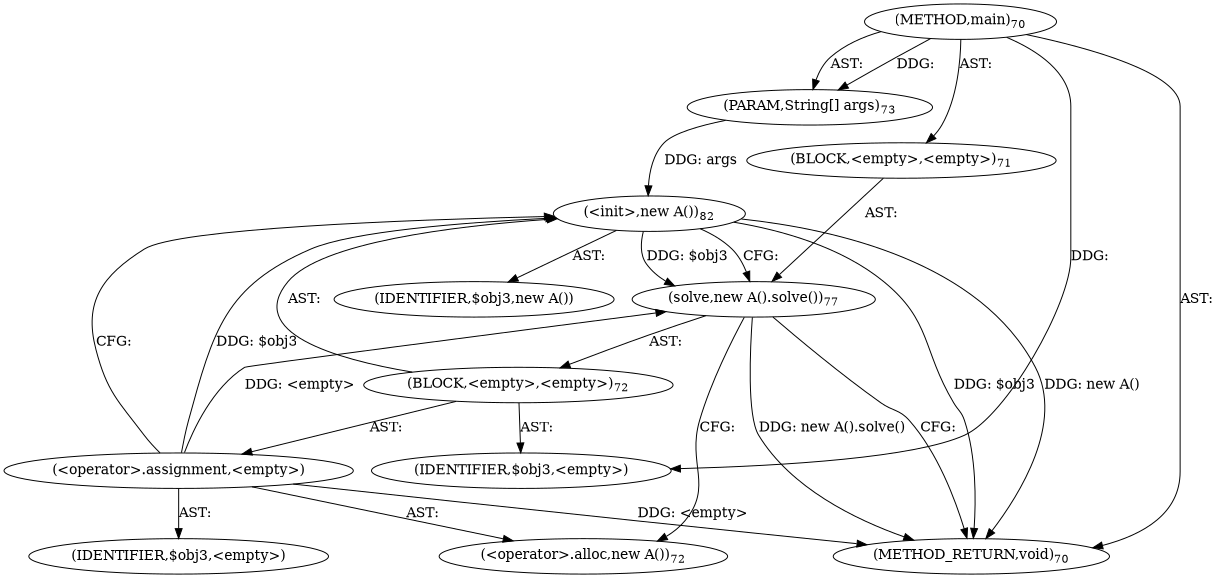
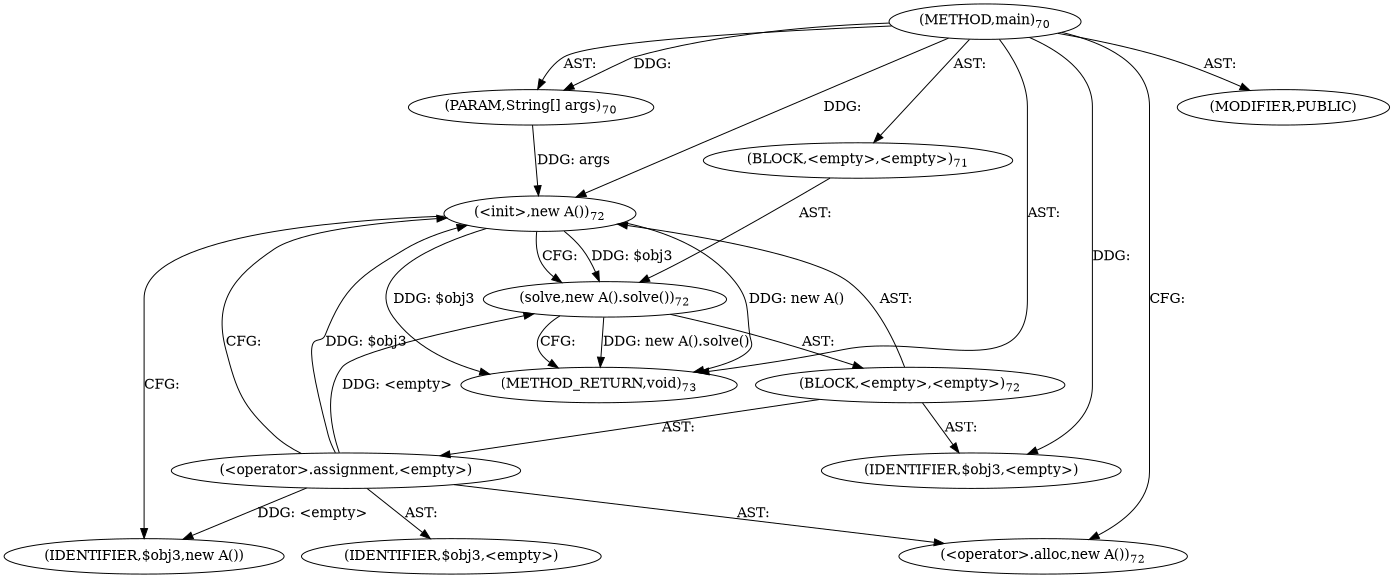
node "(PARAM,String[] args)": text "73" -> "70"
node "(MODIFIER,PUBLIC)": added
edge "(METHOD,main)" -> "(<init>,new A())": added, label "DDG:"
node "(<init>,new A())": text "82" -> "72"
edge "(<init>,new A())" -> "(IDENTIFIER,$obj3,new A())": label "AST: " -> "CFG: "
node "(solve,new A().solve())": text "77" -> "72"
edge "(solve,new A().solve())" -> "(<operator>.alloc,new A())": now "(METHOD,main)" -> "(<operator>.alloc,new A())"
edge "(<operator>.assignment,<empty>)" -> "(METHOD_RETURN,void)": now "(<operator>.assignment,<empty>)" -> "(IDENTIFIER,$obj3,new A())"
node "(METHOD_RETURN,void)": text "70" -> "73"
